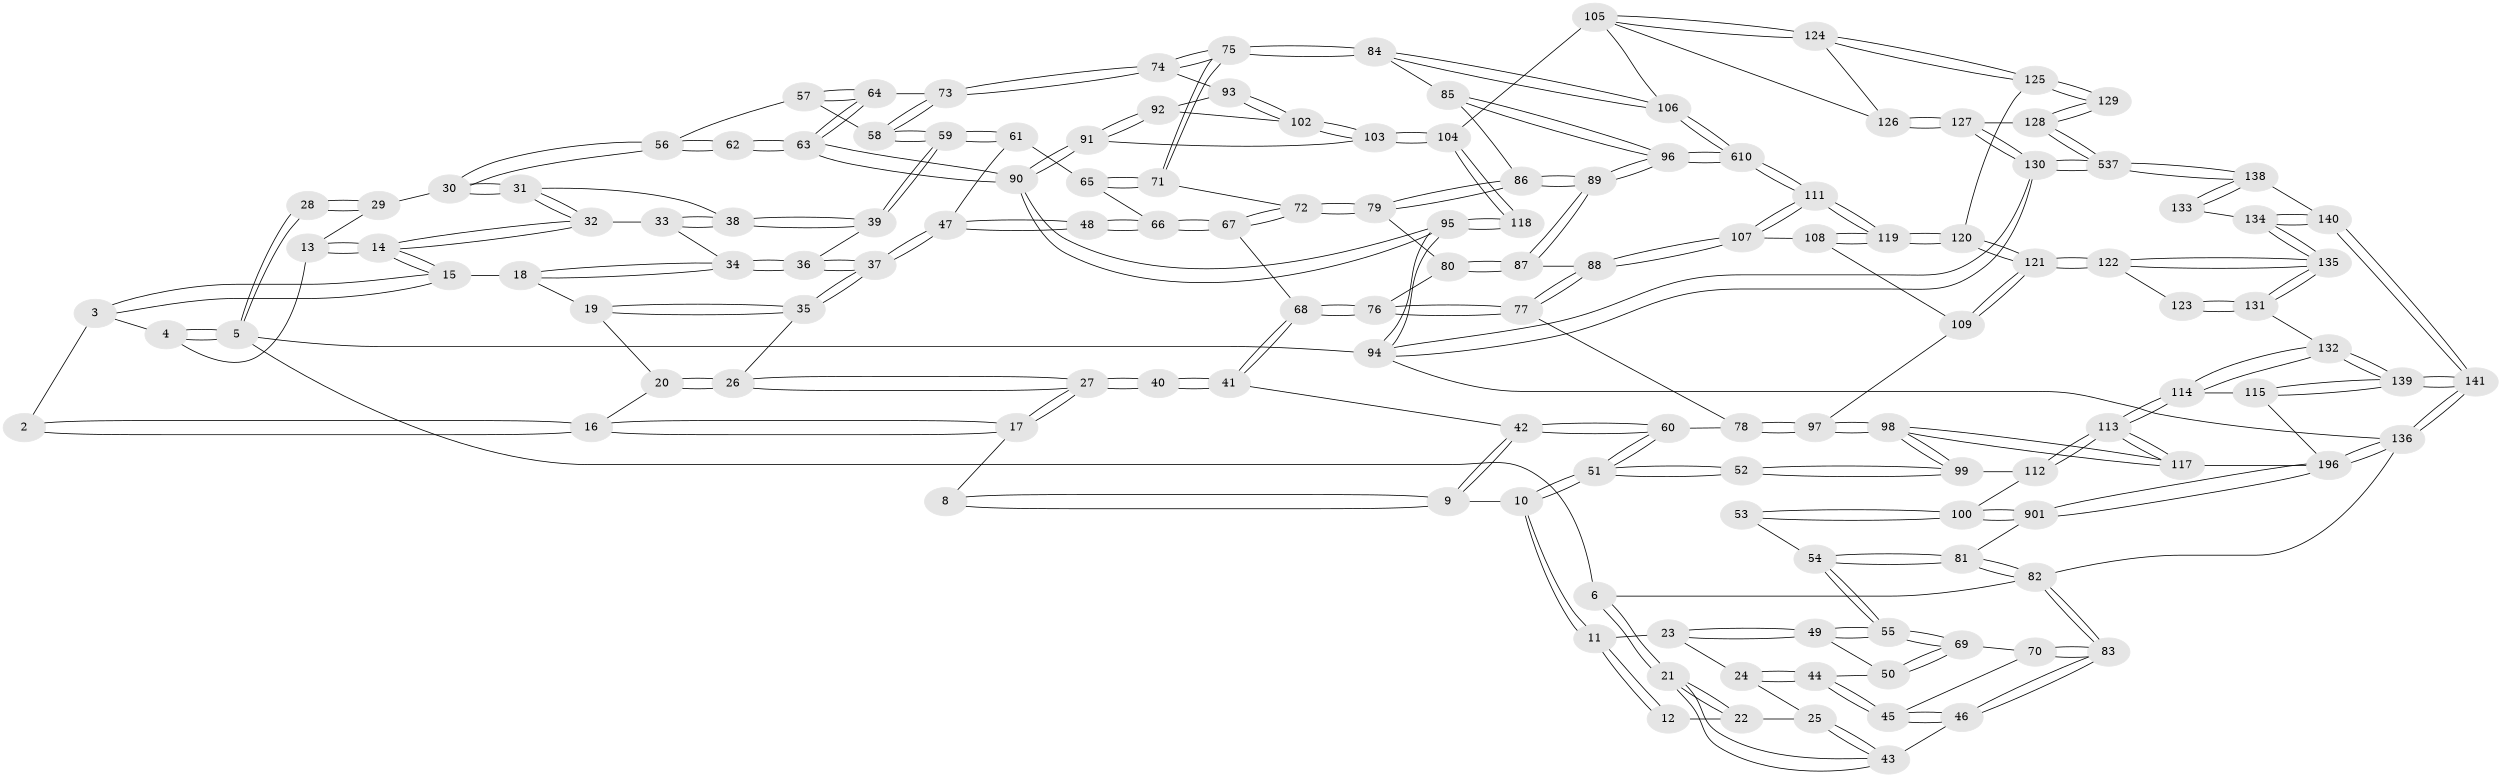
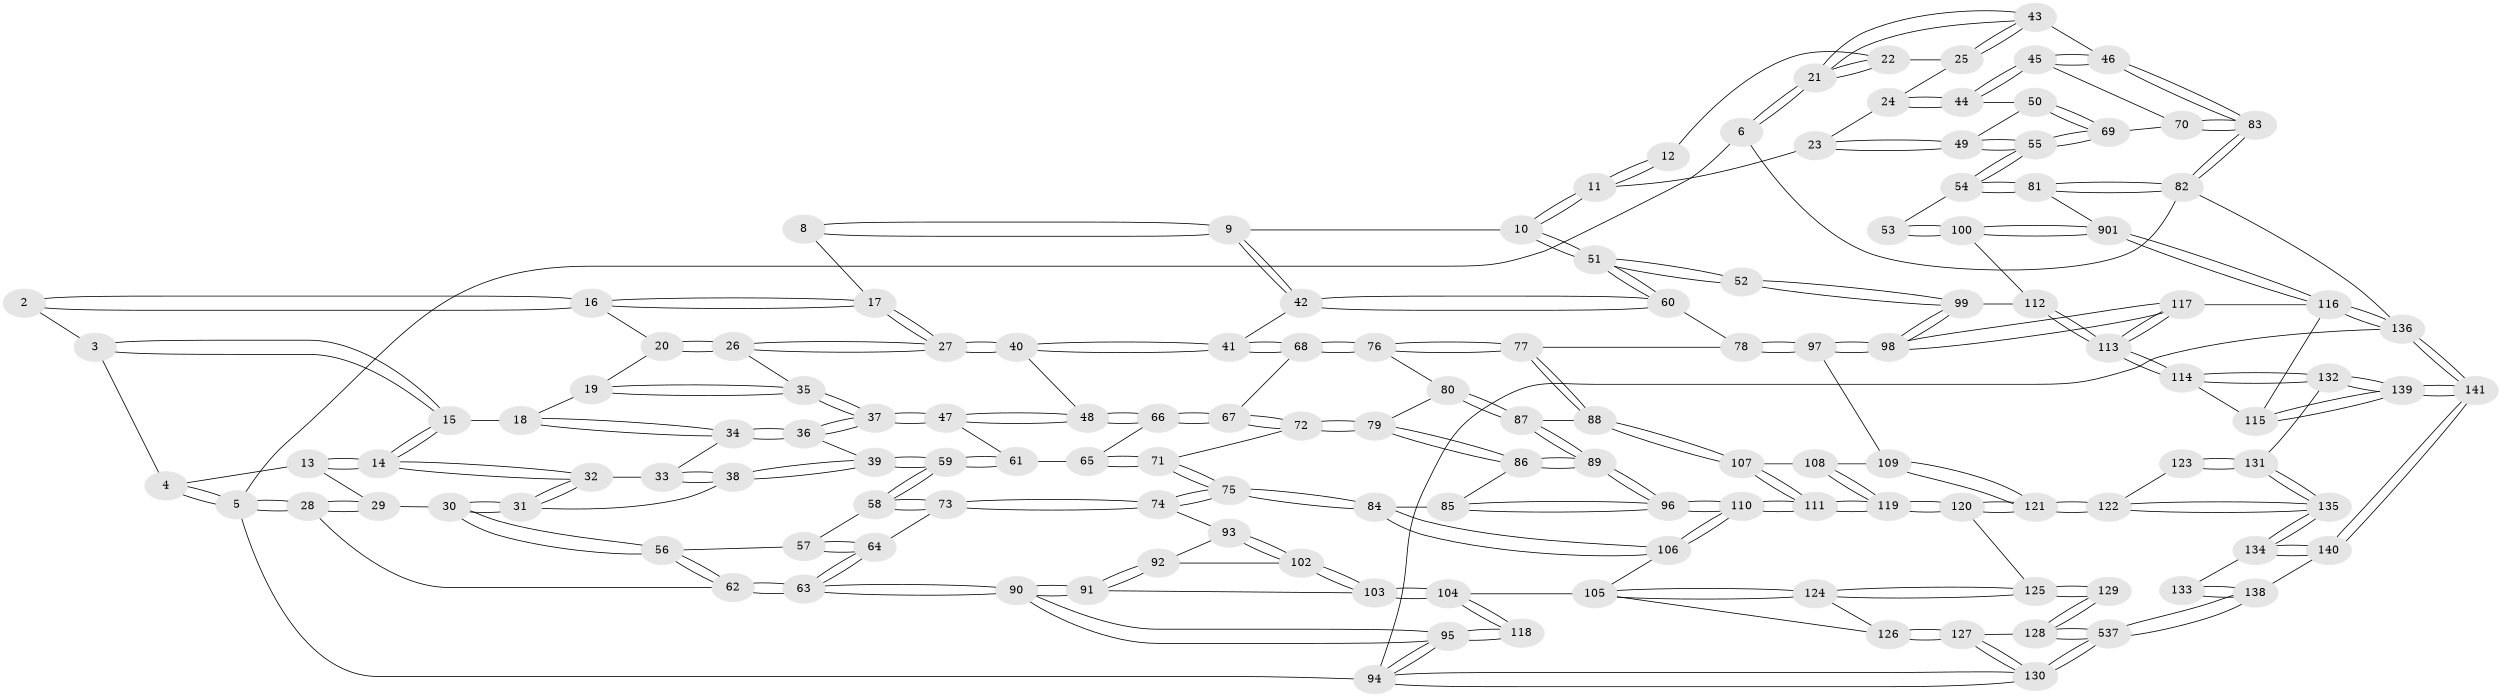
node "610": label "610" -> "110"
edge "40" -- "48": added
node "196": label "196" -> "116"
edge "28" -- "62": added
